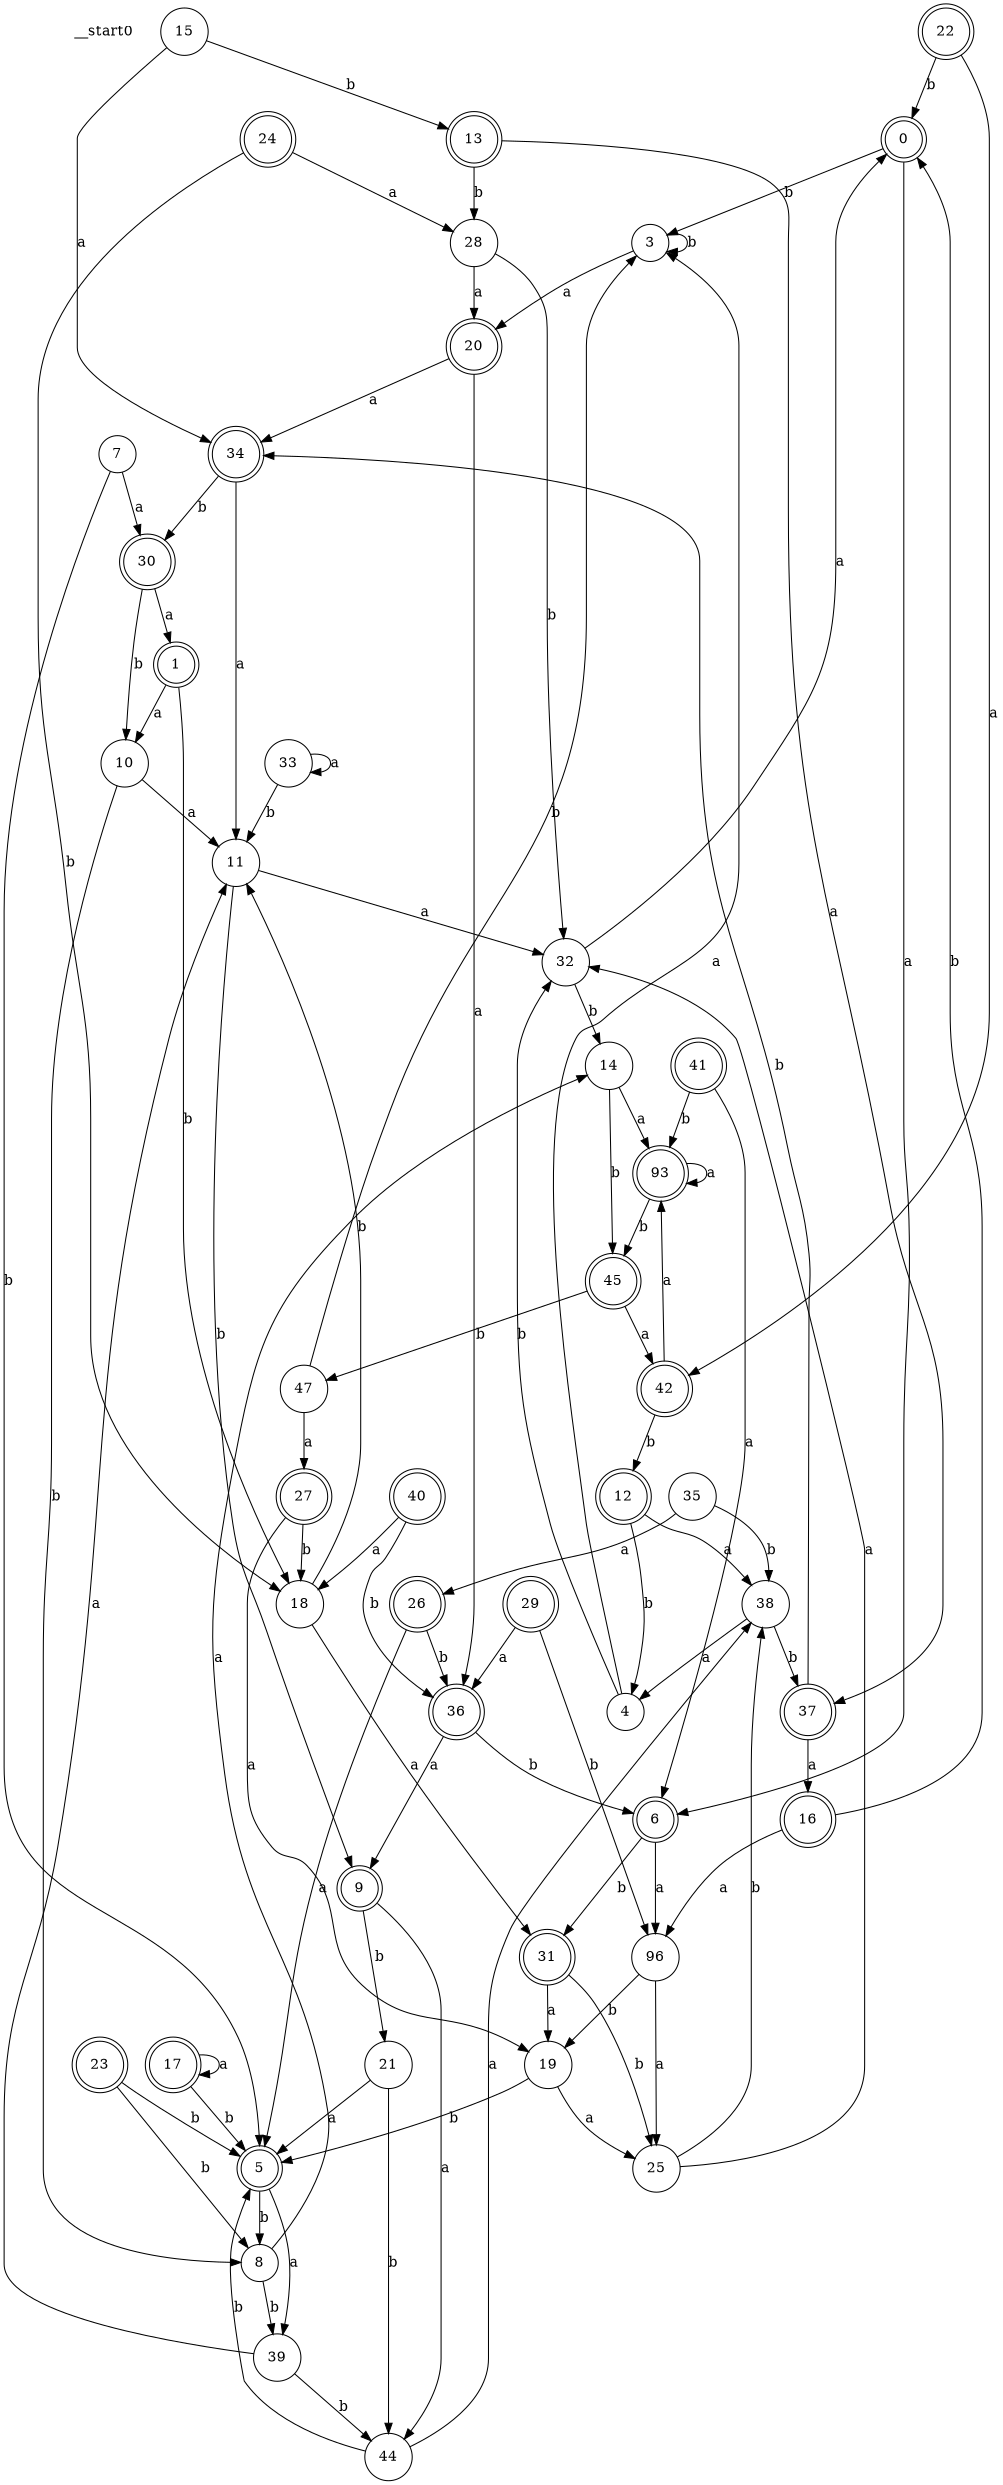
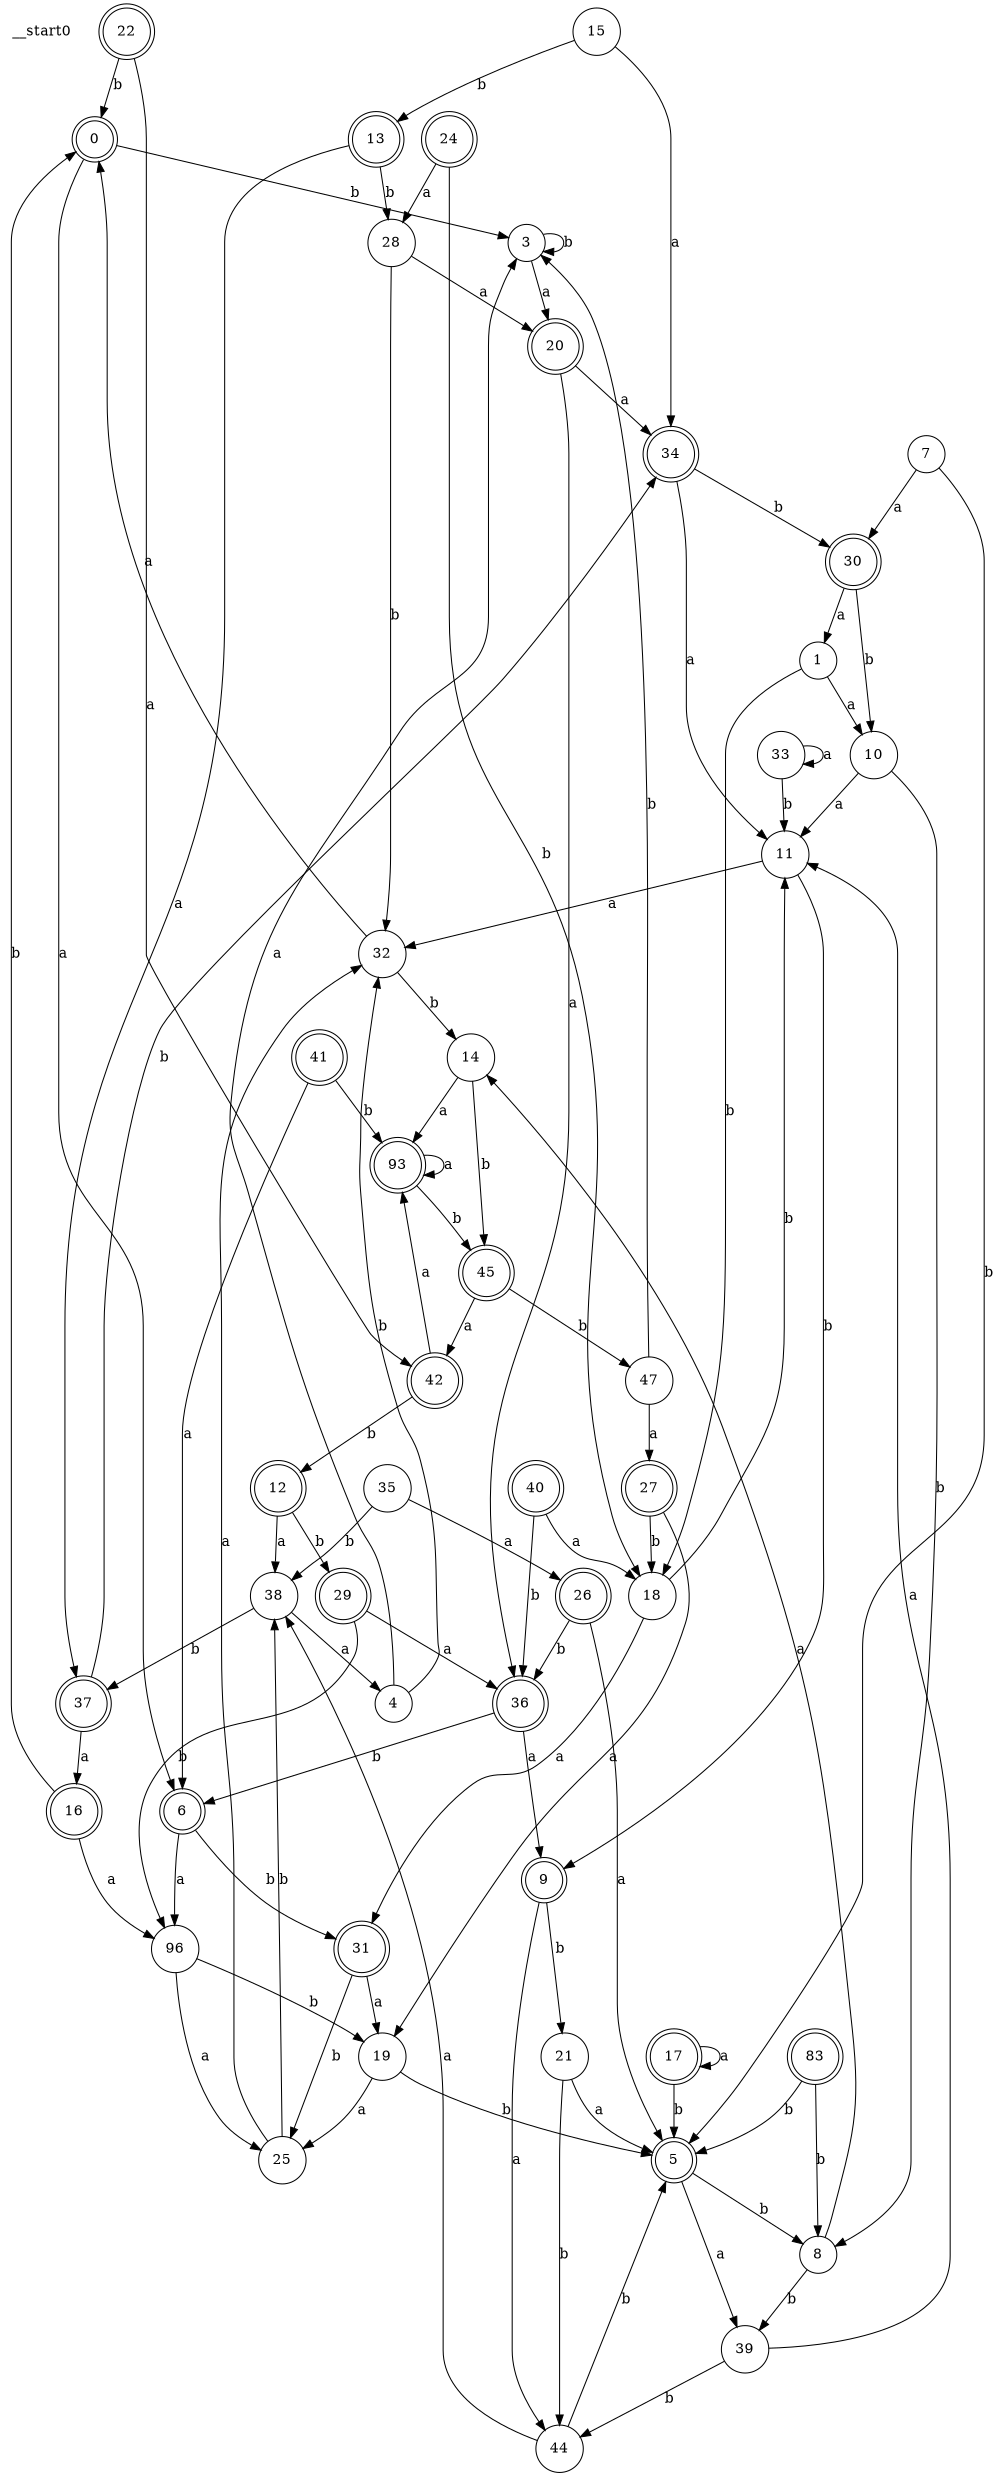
node "1": shape doublecircle -> circle
edge "12" -> "4": now "12" -> "29"
node "23": label "23" -> "83"
